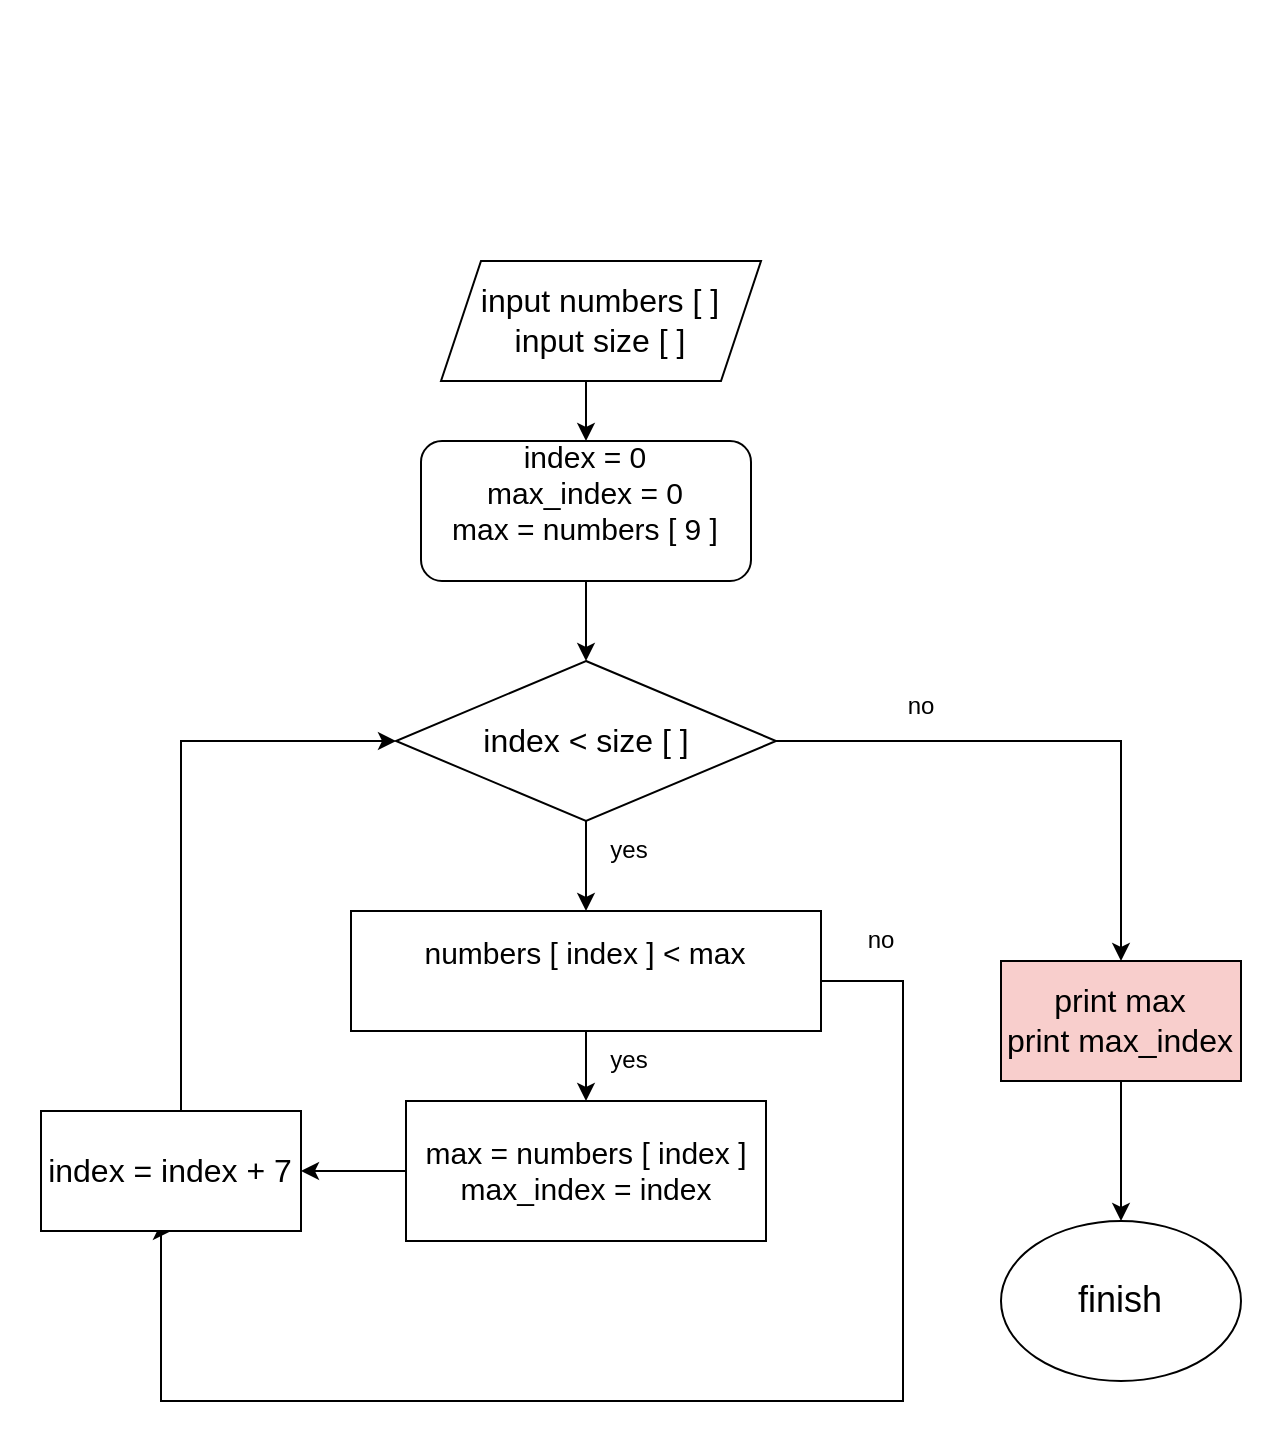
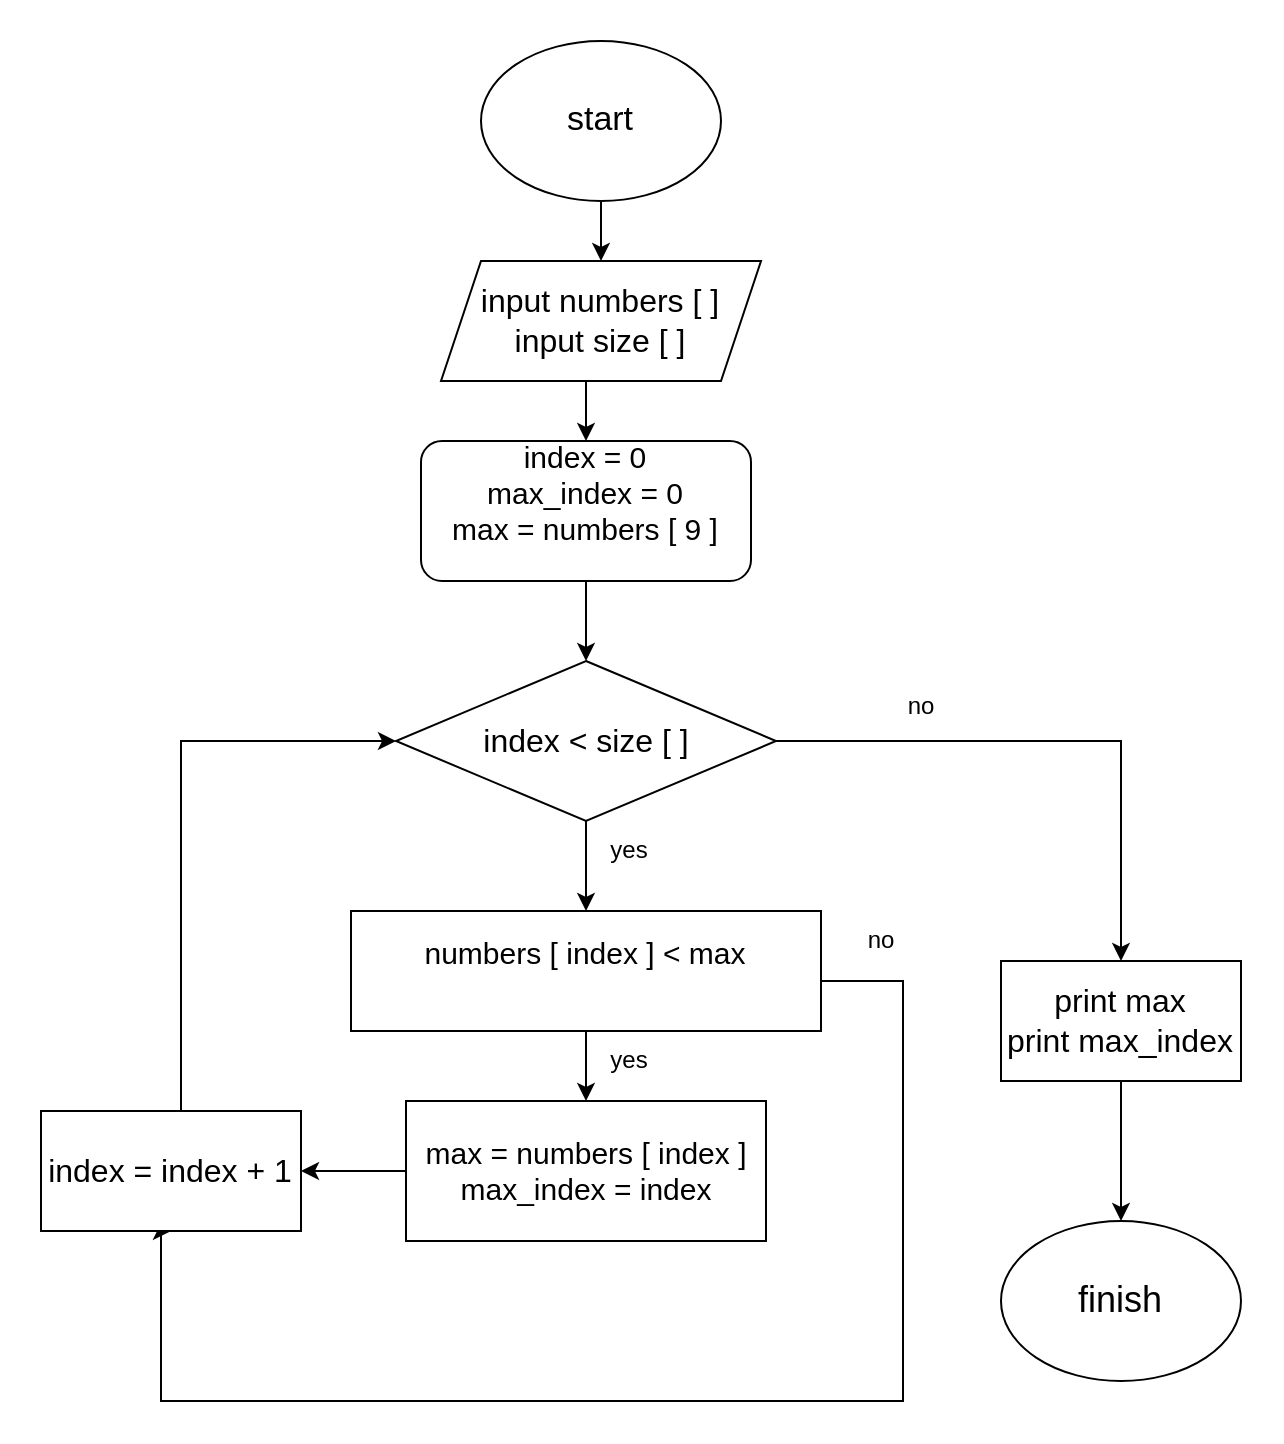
node "start": added
edge "start" -> "input numbers [ ] input size [ ]": added
node "print max print max_index": fillcolor #f8cecc -> #ffffff
node "index = index + 7": label "index = index + 7" -> "index = index + 1"
